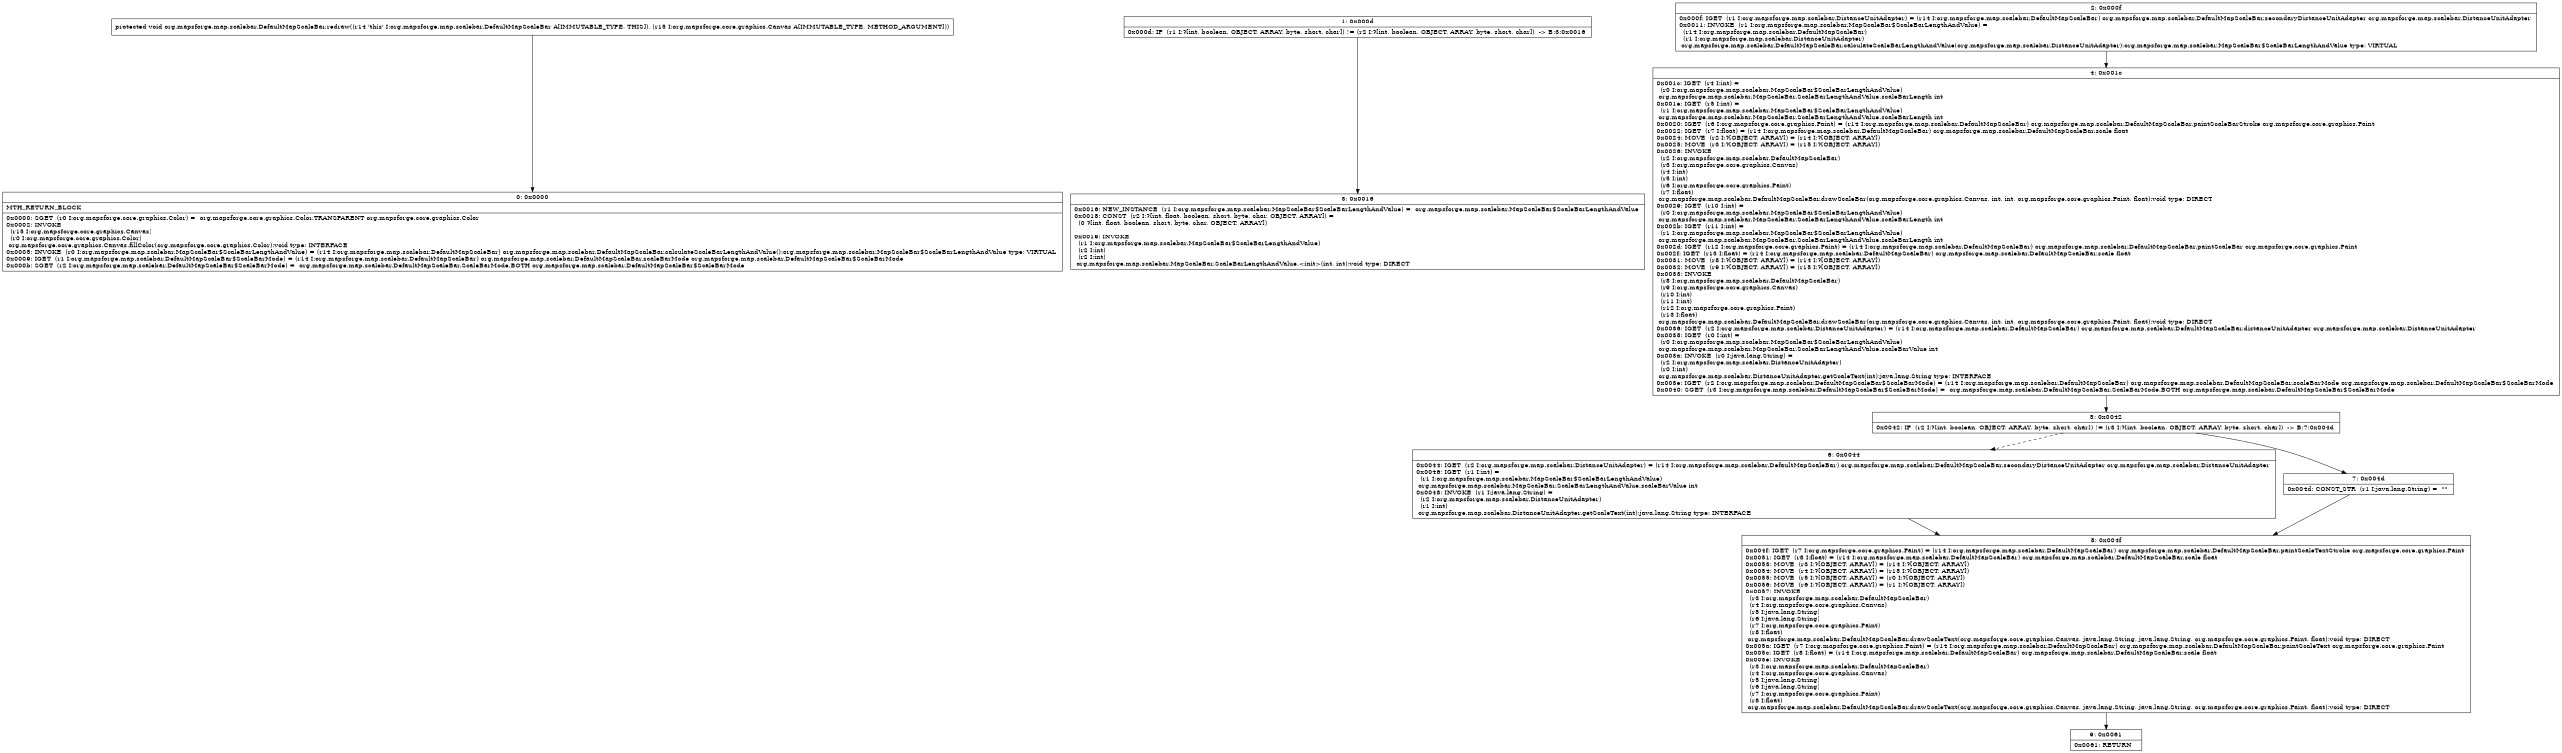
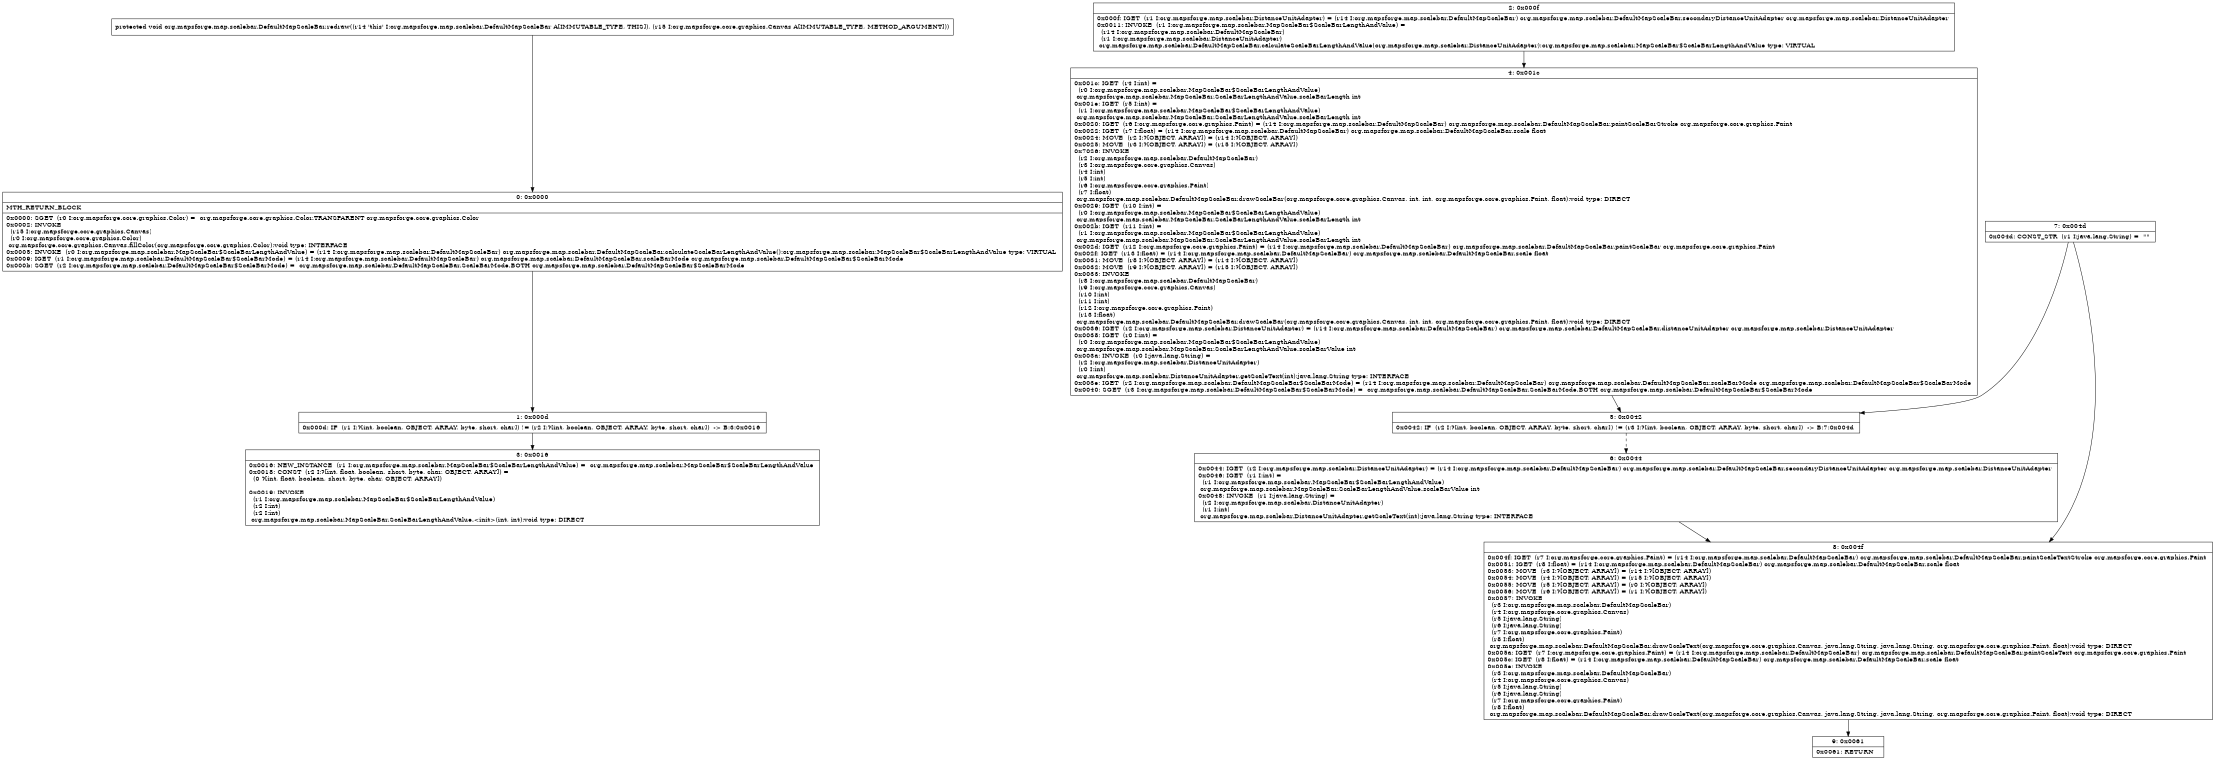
node "4: 0x001c": text "0x0026: INVOKE" -> "0x7026: INVOKE"
edge "0: 0x0000" -> "1: 0x000d": added
edge "5: 0x0042" -> "7: 0x004d": reversed
